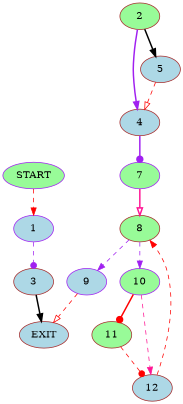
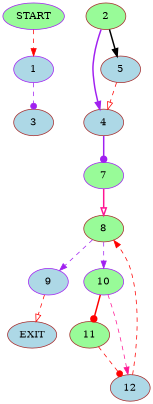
edge "3" -> "EXIT": removed
